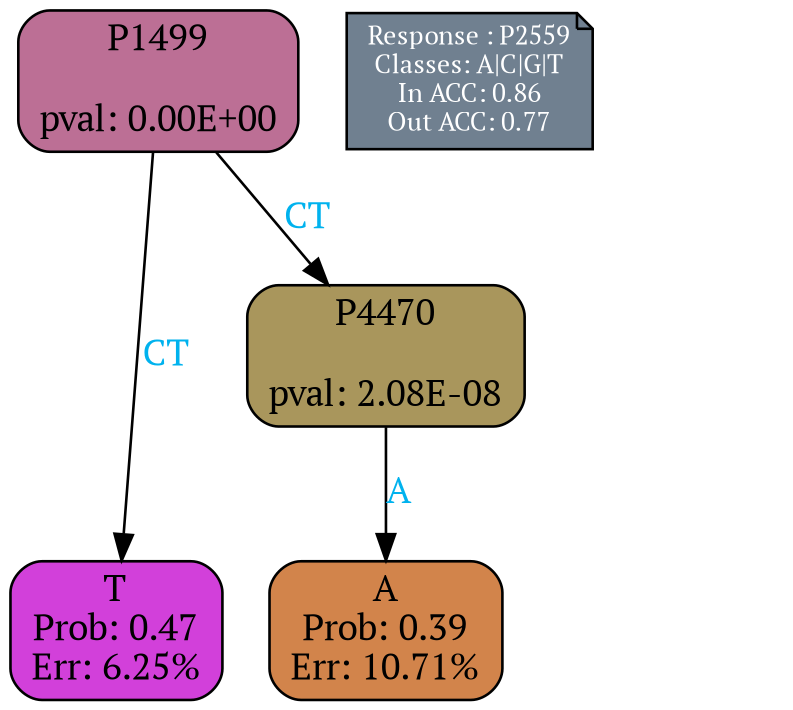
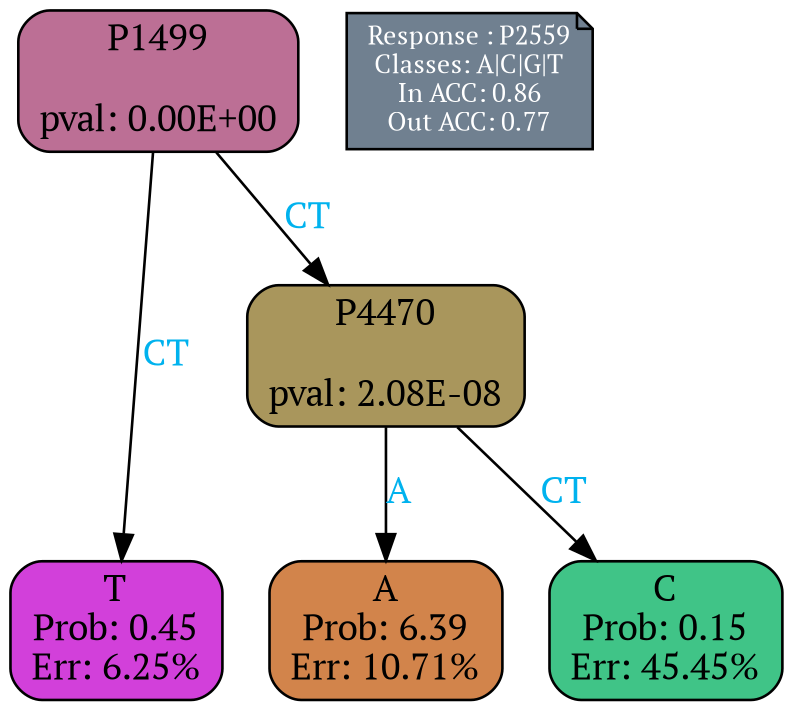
node "T Prob: 0.47 Err: 6.25%": label "T Prob: 0.47 Err: 6.25%" -> "T Prob: 0.45 Err: 6.25%"
node "A Prob: 0.39 Err: 10.71%": label "A Prob: 0.39 Err: 10.71%" -> "A Prob: 6.39 Err: 10.71%"
node "C Prob: 0.15 Err: 45.45%": added
